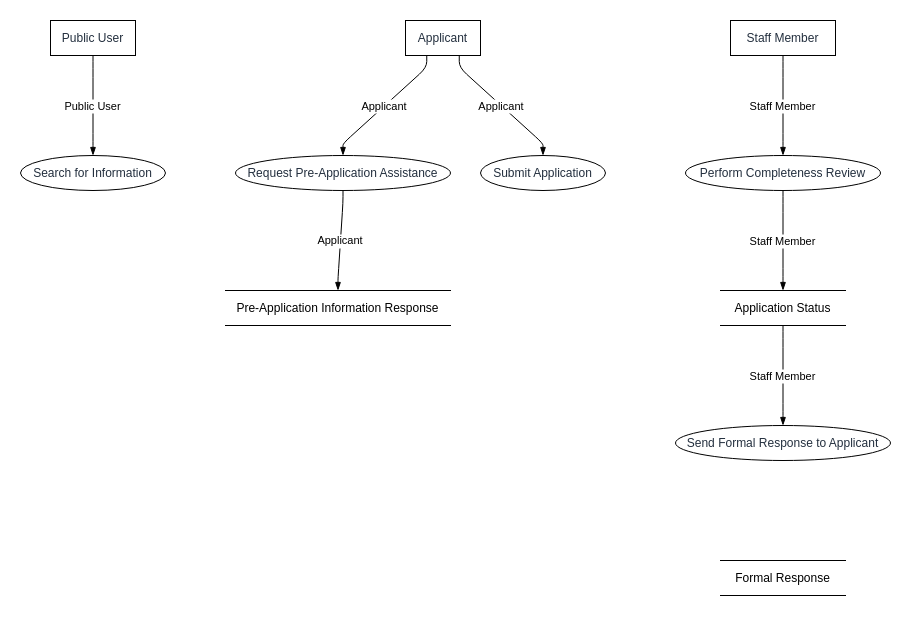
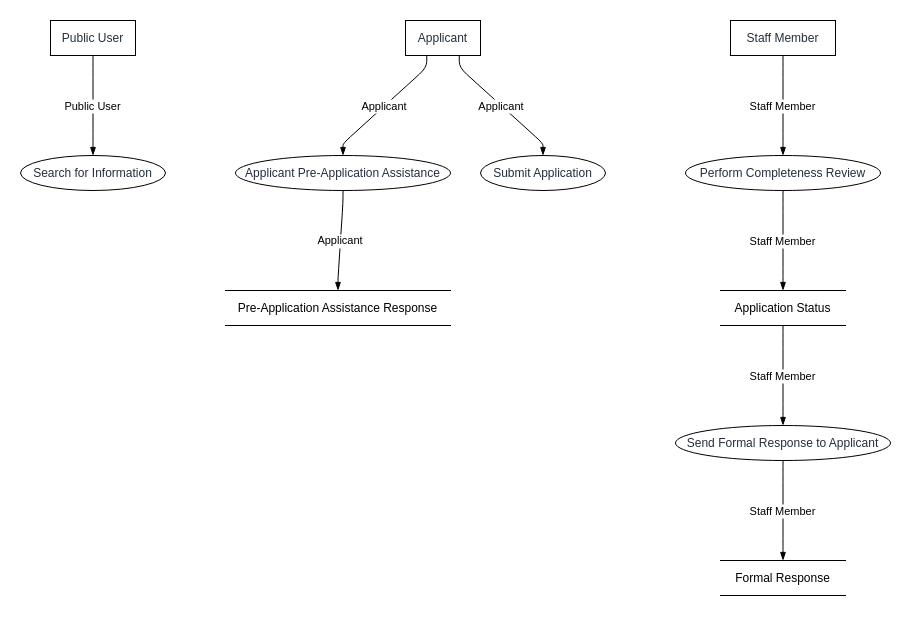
node "Request Pre-Application Assistance": label "Request Pre-Application Assistance" -> "Applicant Pre-Application Assistance"
node "Pre-Application Information Response": label "Pre-Application Information Response" -> "Pre-Application Assistance Response"
edge "Send Formal Response to Applicant" -> "Formal Response": added, label "Staff Member"
